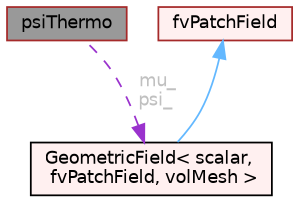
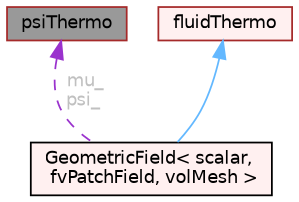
node "fvPatchField": label "fvPatchField" -> "fluidThermo"
edge "psiThermo" -> "GeometricField< scalar, fvPatchField, volMesh >": reversed
